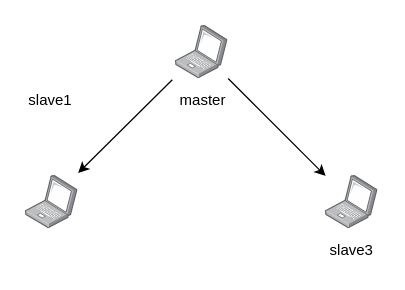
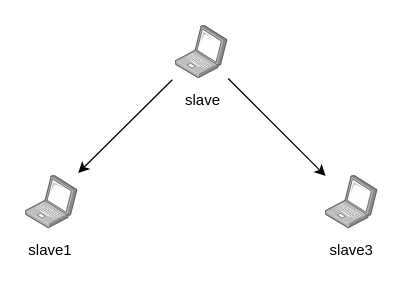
node "slave1": moved (51, 101) -> (51, 251)
node "master": label "master" -> "slave"
